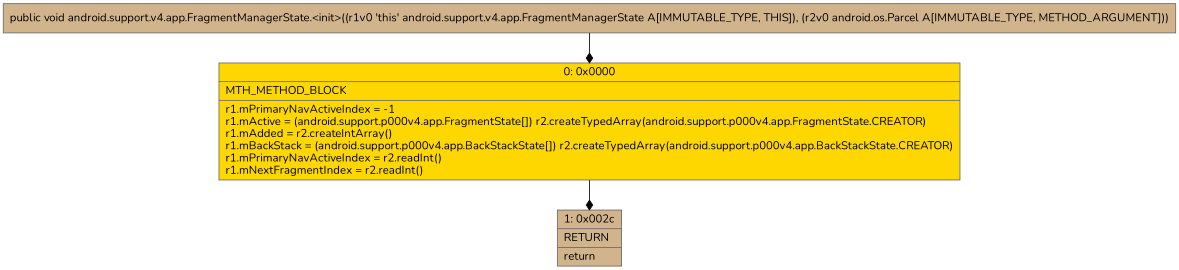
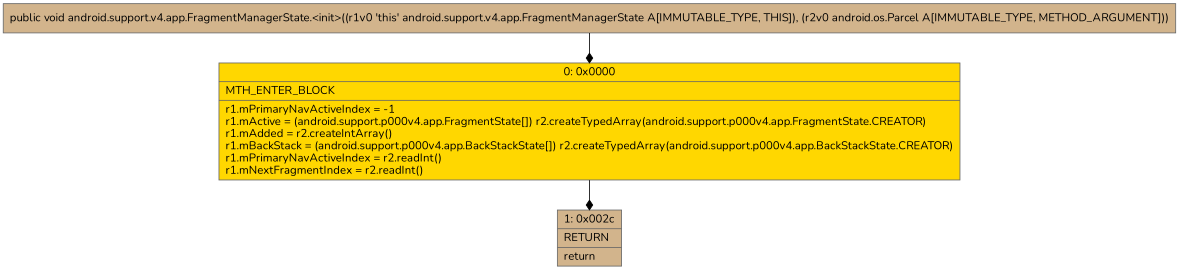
node "0: 0x0000": text "MTH_METHOD_BLOCK" -> "MTH_ENTER_BLOCK"
